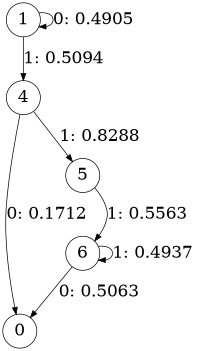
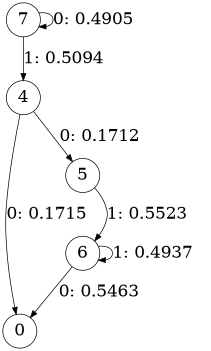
node "1": label "1" -> "7"
edge "4" -> "5": label "1: 0.8288   " -> "0: 0.1712   "
edge "4" -> "0": label "0: 0.1712   " -> "0: 0.1715   "
edge "5" -> "6": label "1: 0.5563   " -> "1: 0.5523   "
edge "6" -> "0": label "0: 0.5063   " -> "0: 0.5463   "
